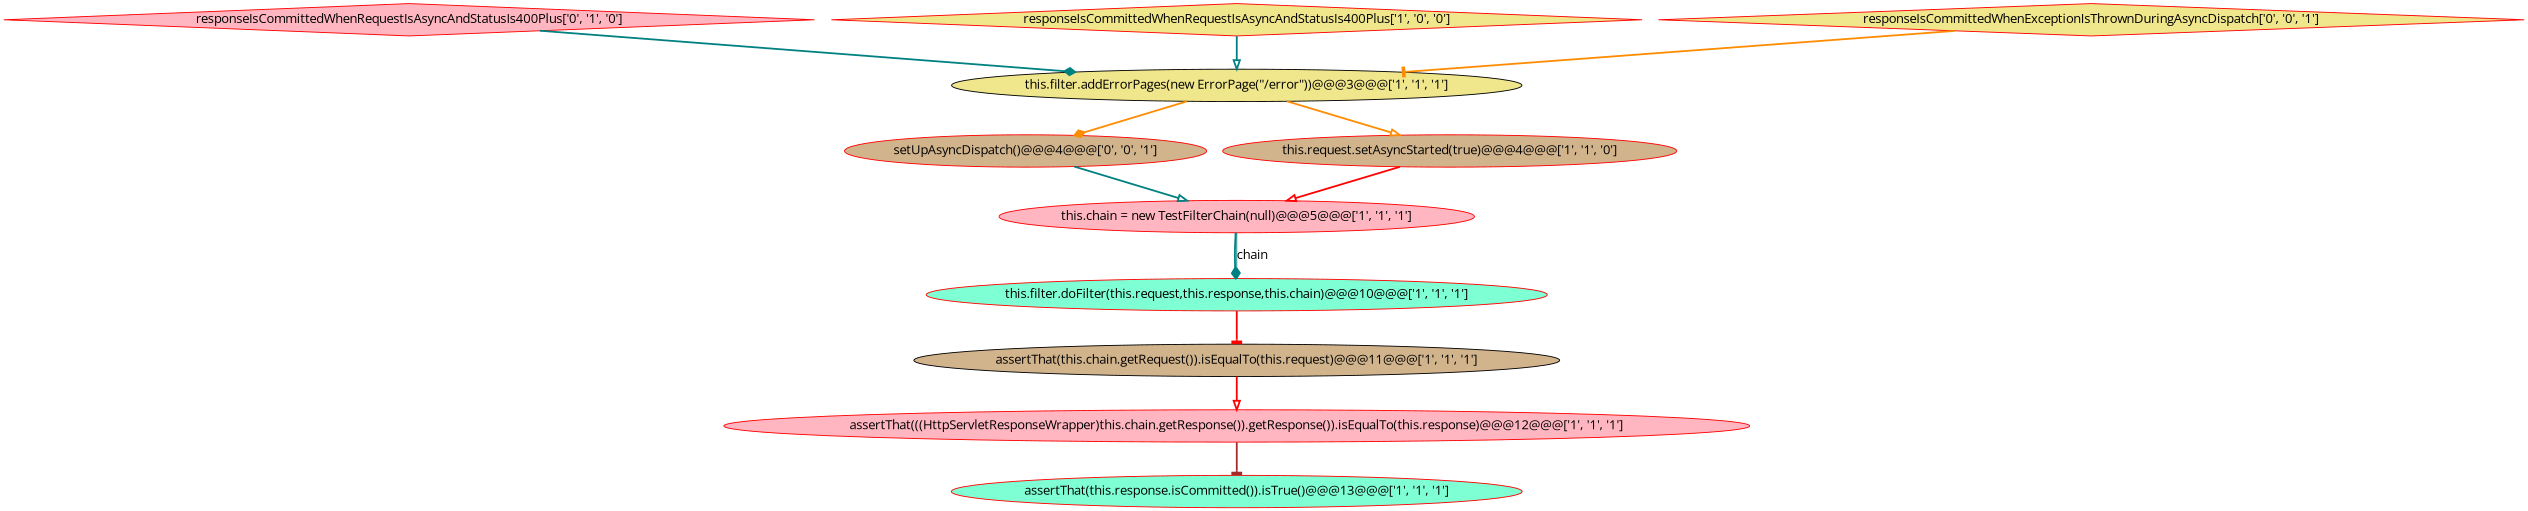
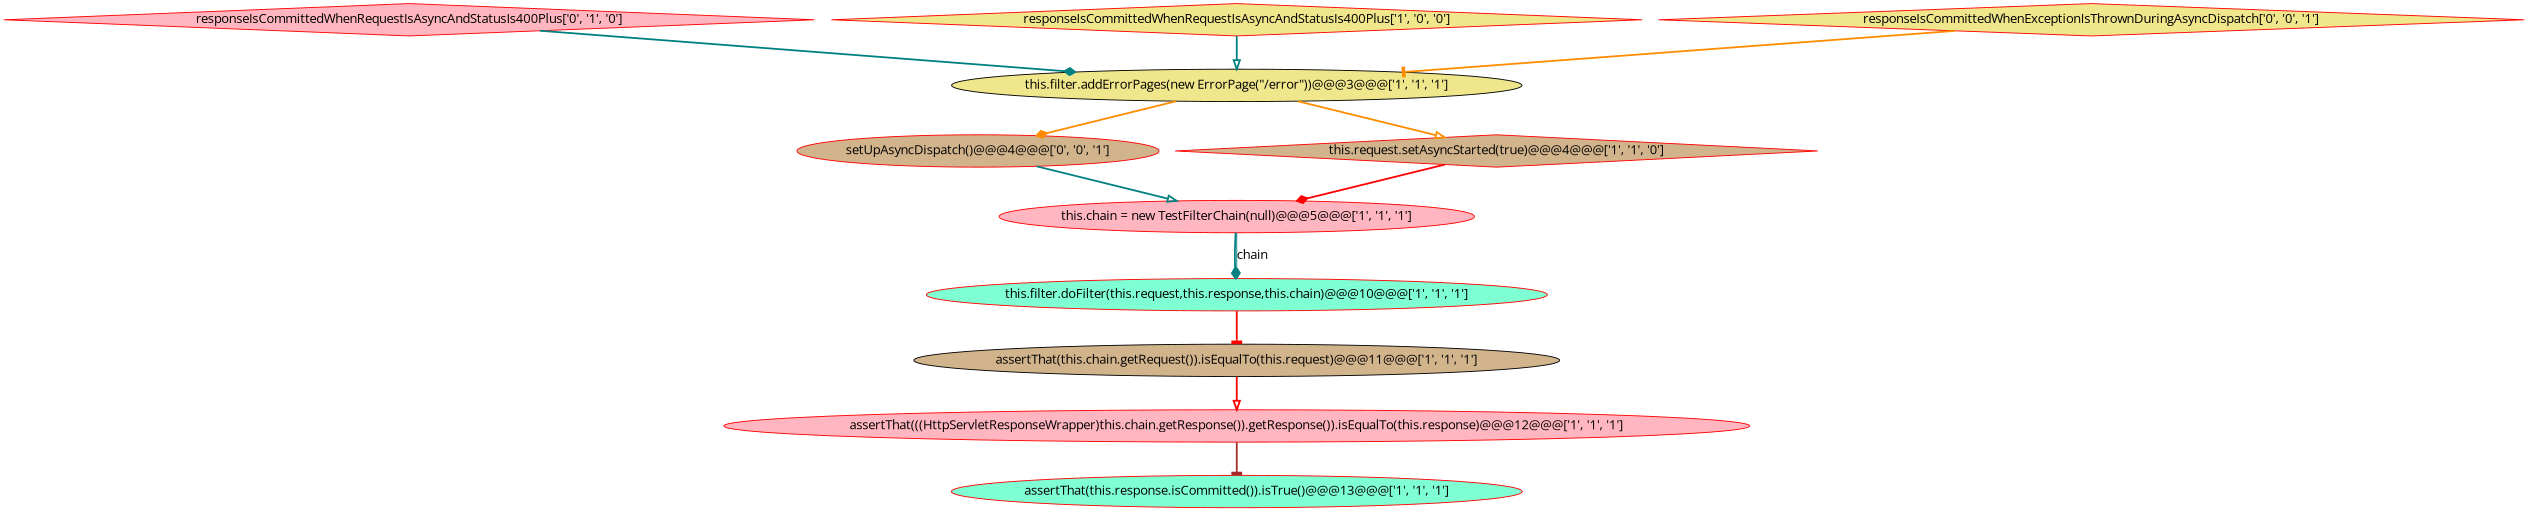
node "this.request.setAsyncStarted(true)@@@4@@@['1', '1', '0']": shape ellipse -> diamond
edge "this.request.setAsyncStarted(true)@@@4@@@['1', '1', '0']" -> "this.chain = new TestFilterChain(null)@@@5@@@['1', '1', '1']": arrowhead onormal -> diamond
